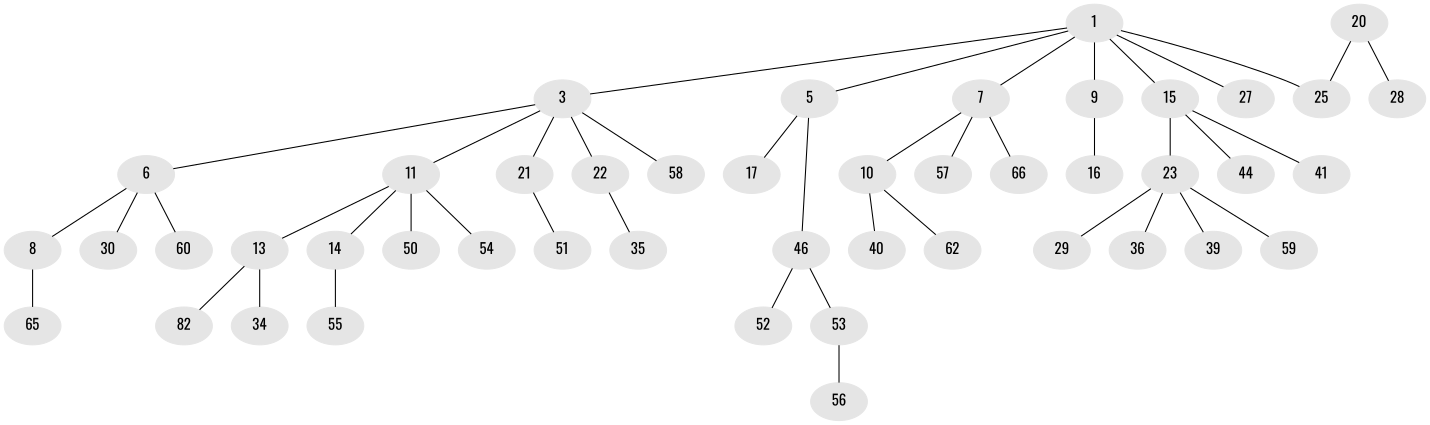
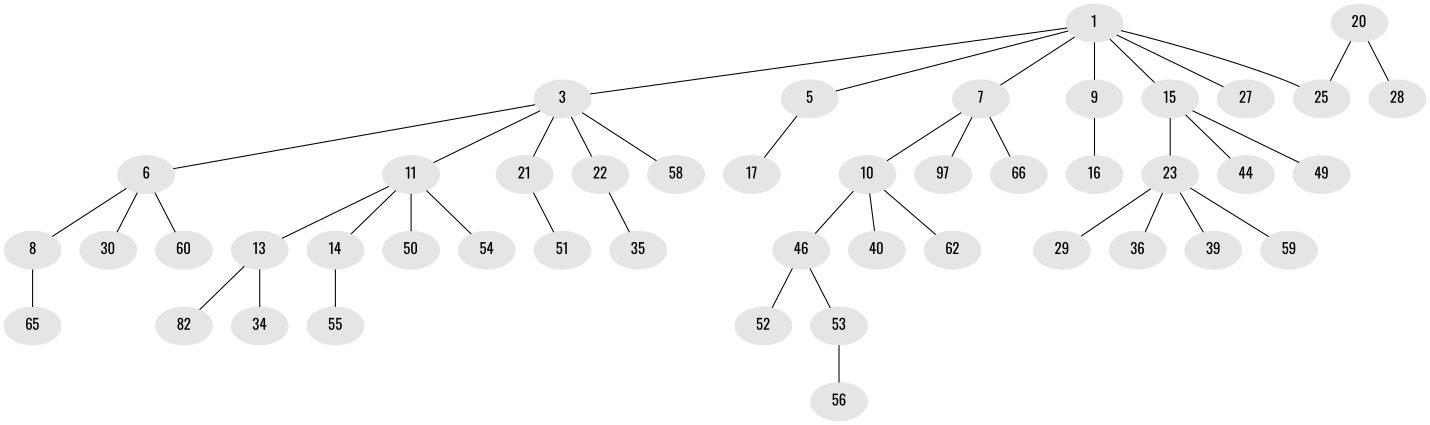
edge "5" -- "46": now "10" -- "46"
node "57": label "57" -> "97"
node "41": label "41" -> "49"
